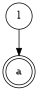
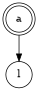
edge "l" -> "a": reversed
